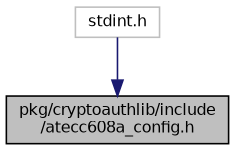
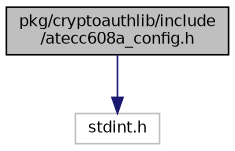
edge "stdint.h" -> "pkg/cryptoauthlib/include /atecc608a_config.h": reversed
